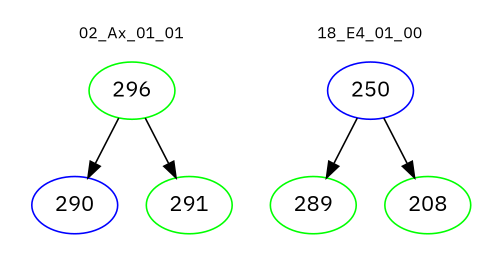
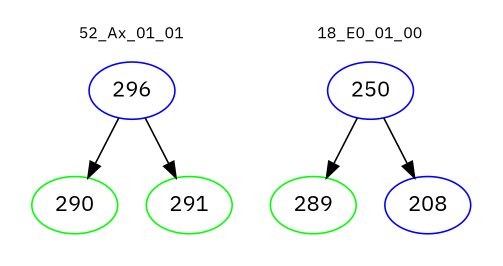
cluster "02_Ax_01_01": label "02_Ax_01_01" -> "52_Ax_01_01"
cluster "18_E4_01_00": label "18_E4_01_00" -> "18_E0_01_00"
node "296": color green -> blue
node "290": color blue -> green
node "208": color green -> blue
